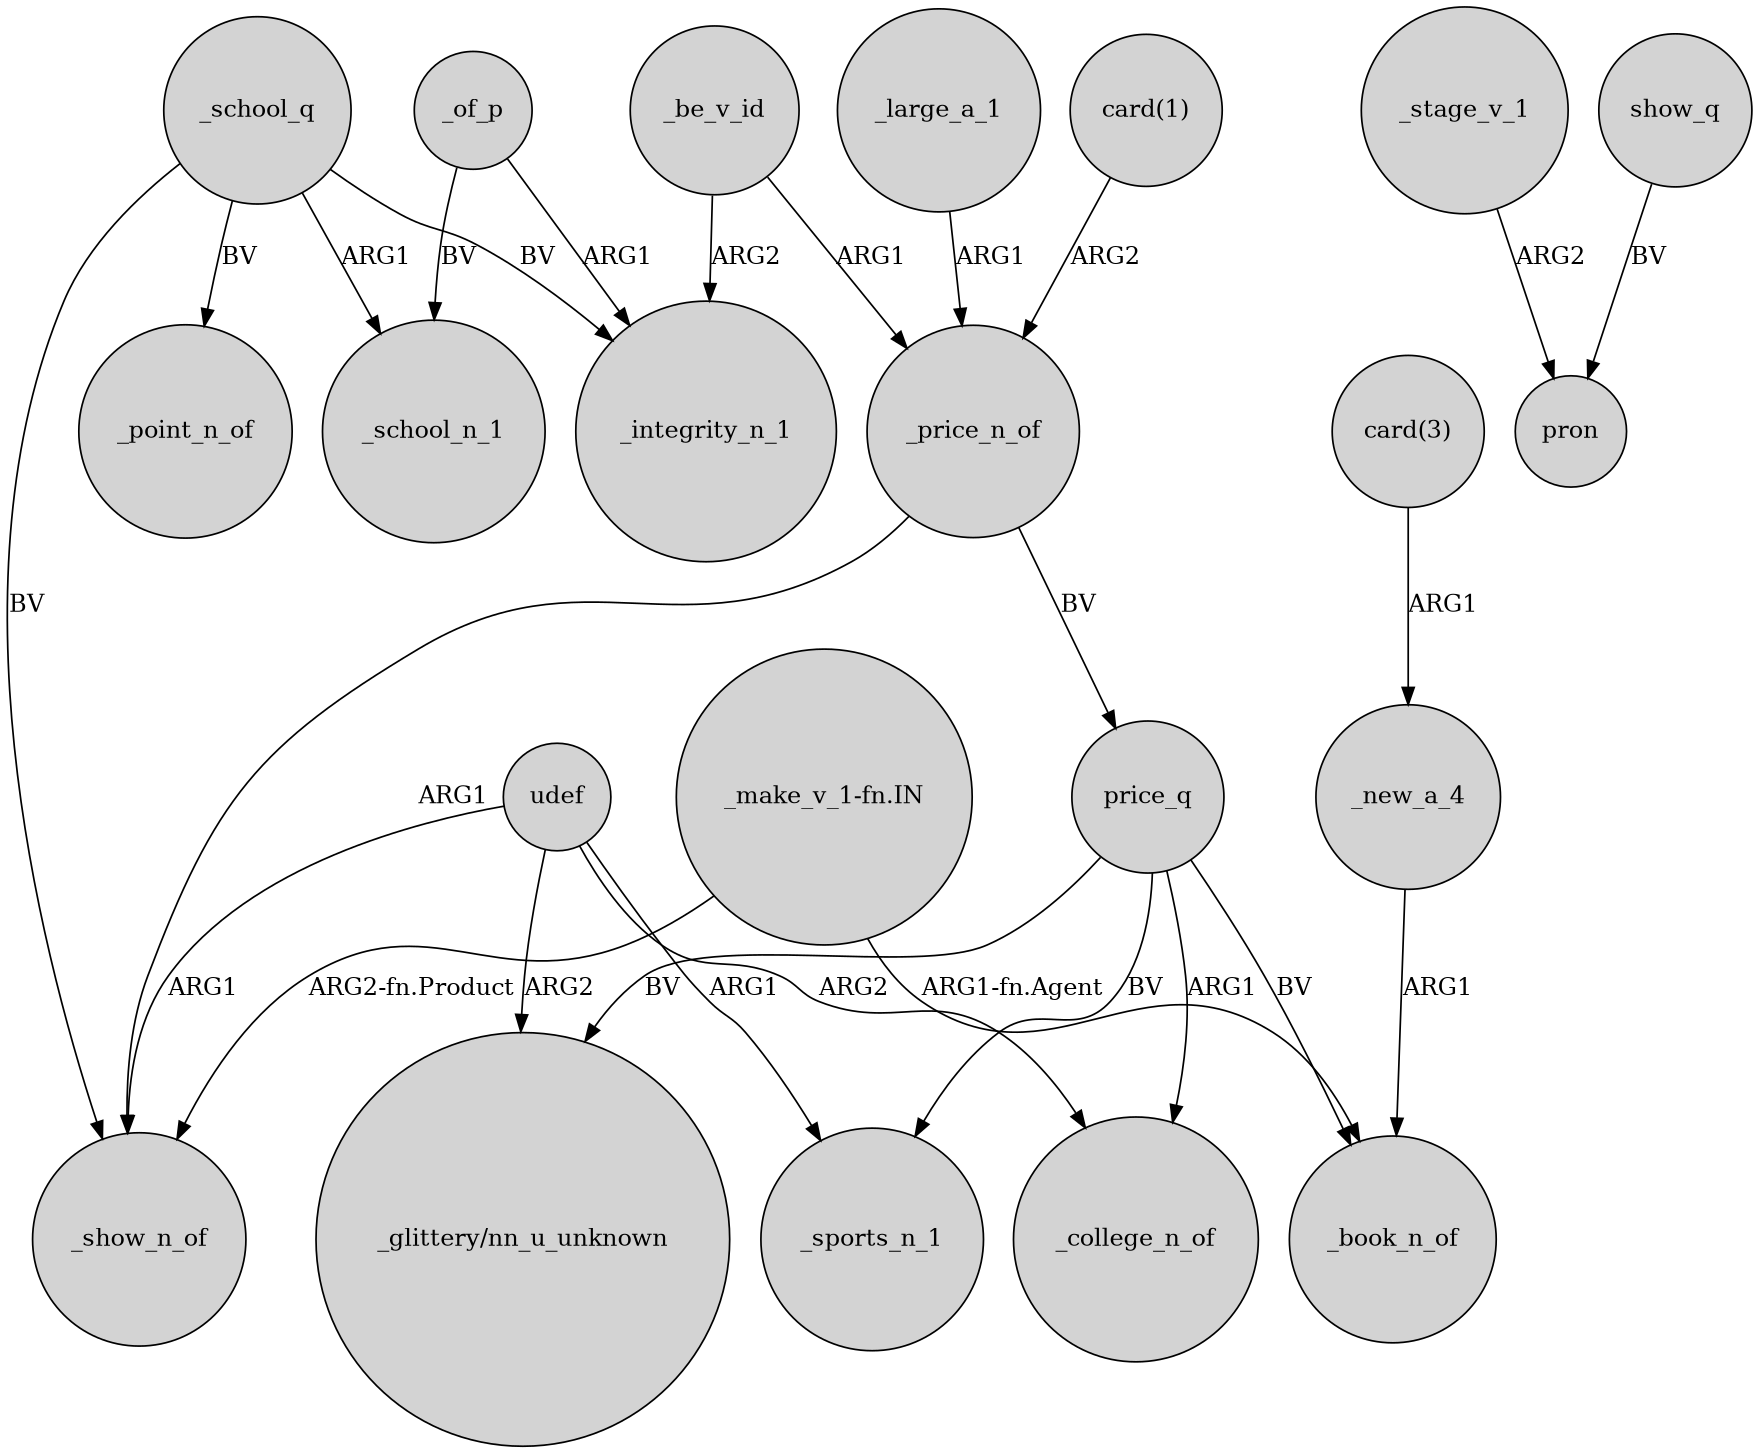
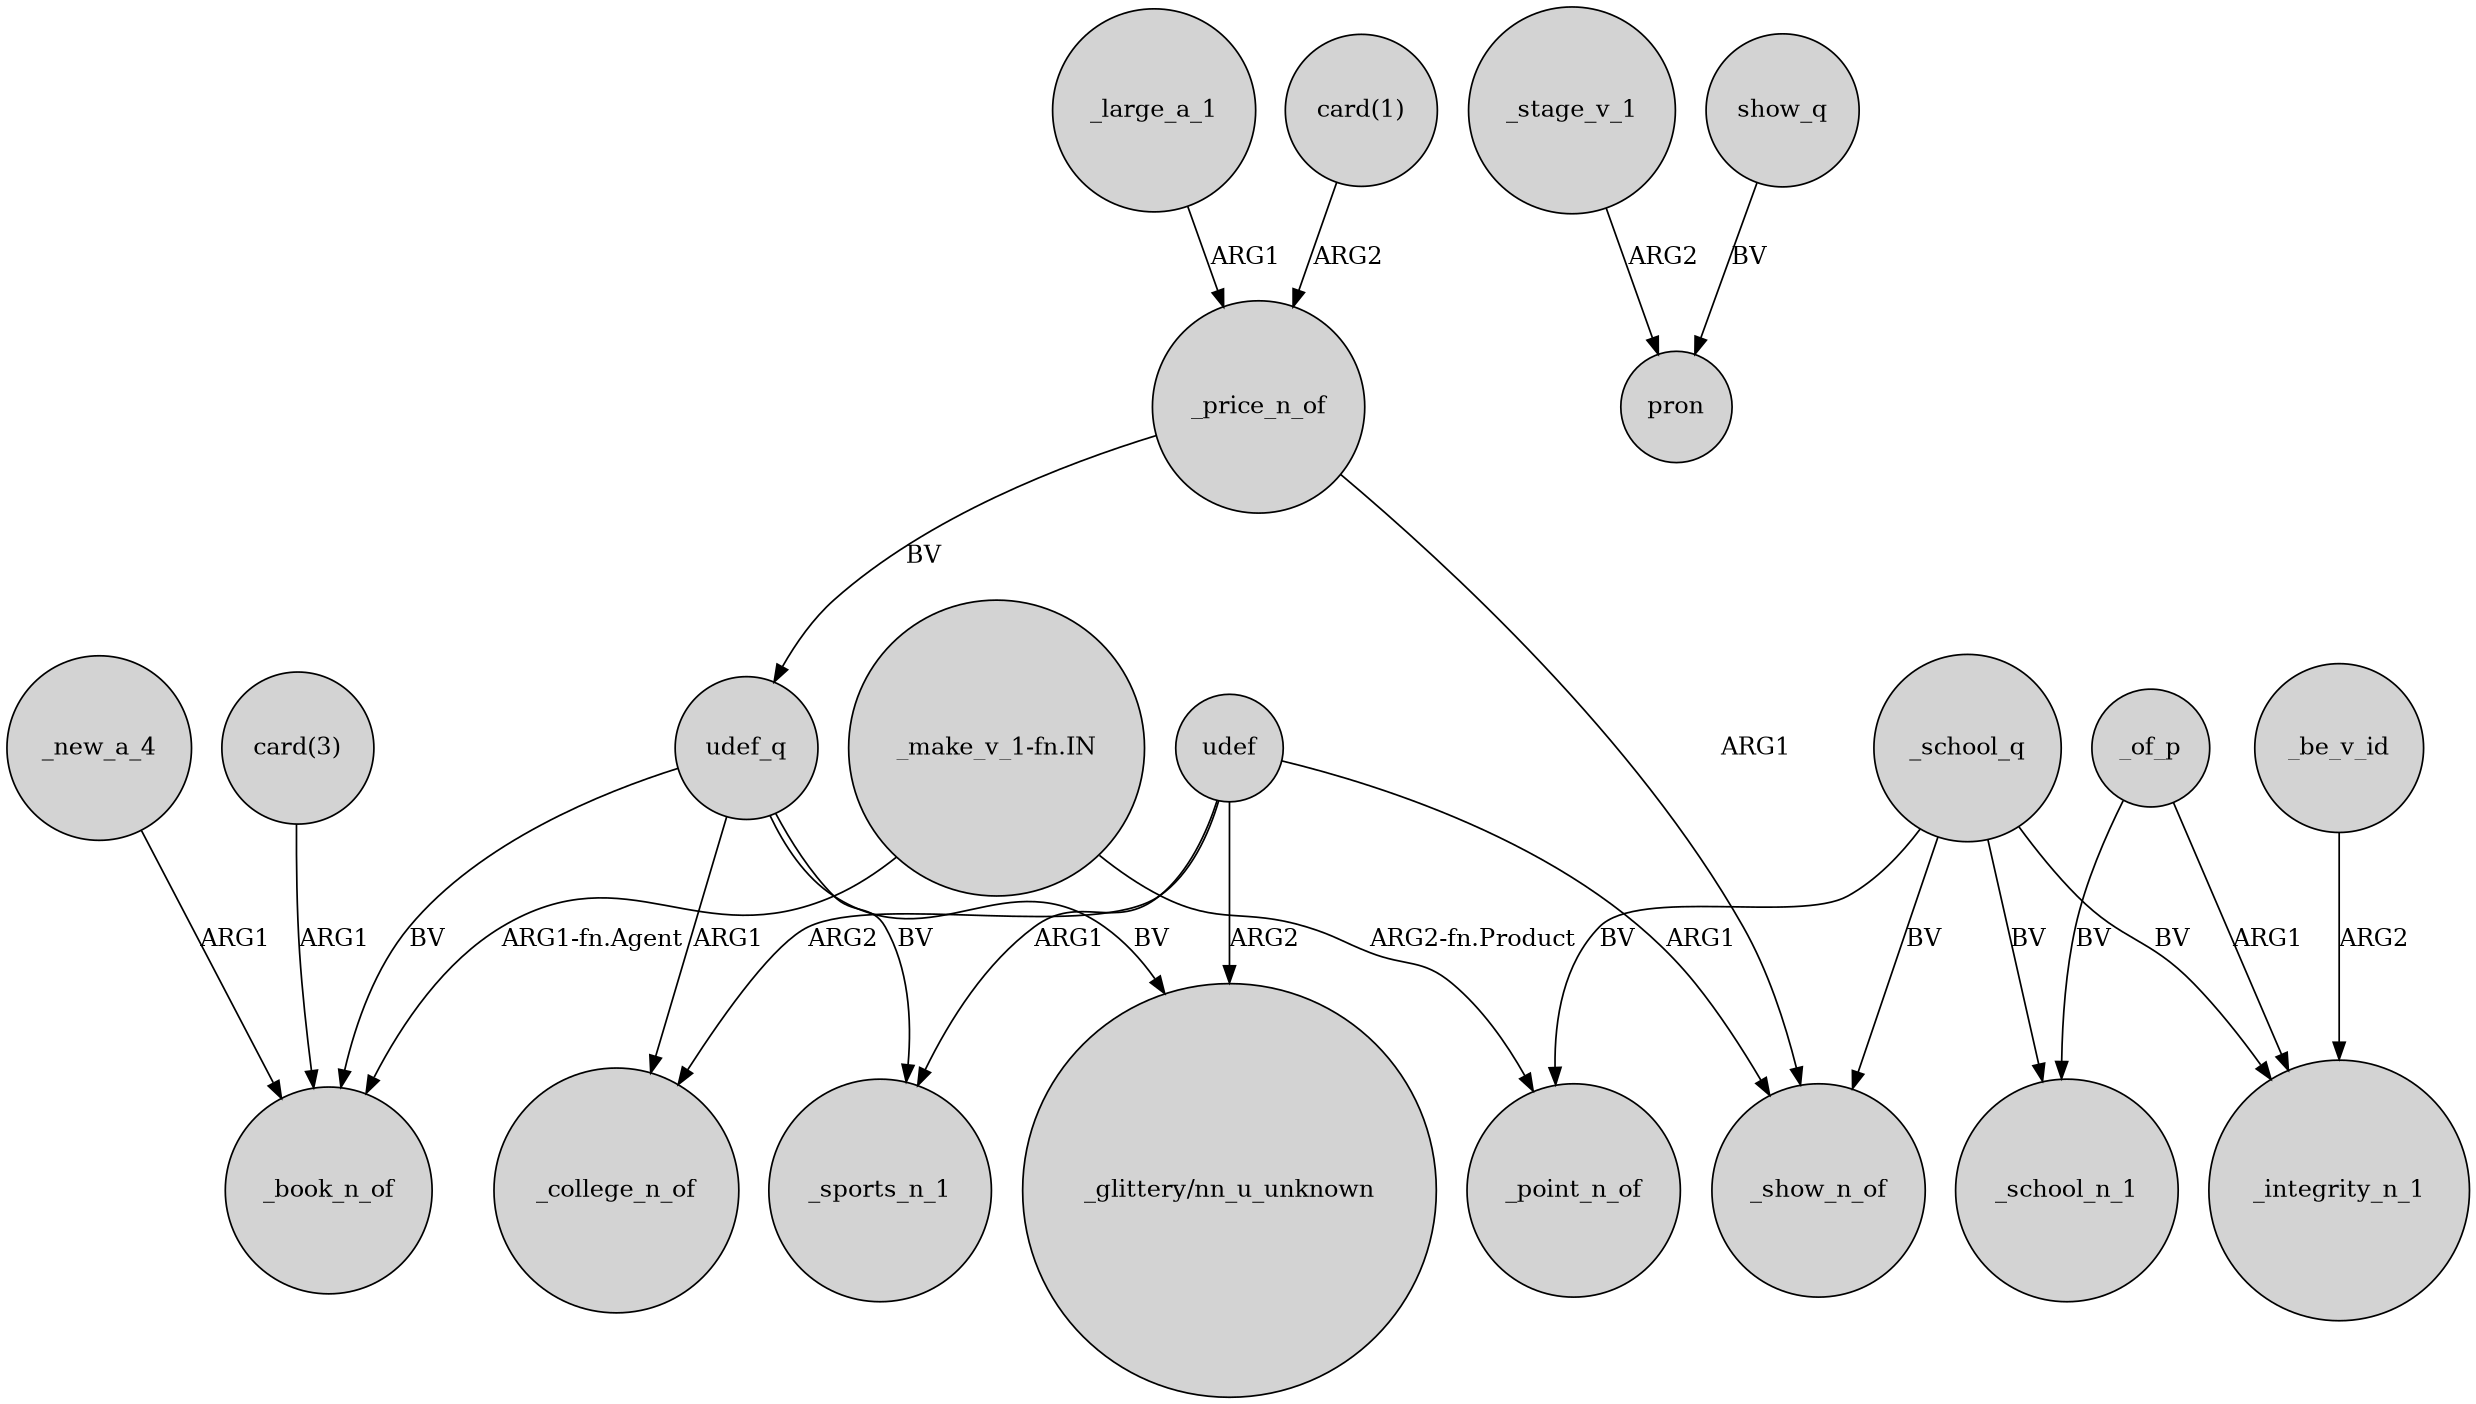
edge "_be_v_id" -> "_price_n_of": removed, label "ARG1"
edge "_school_q" -> "_school_n_1": label "ARG1" -> "BV"
edge "card(3)" -> "_new_a_4": now "card(3)" -> "_book_n_of"
node "price_q": label "price_q" -> "udef_q"
edge "_make_v_1-fn.IN" -> "_show_n_of": now "_make_v_1-fn.IN" -> "_point_n_of"
